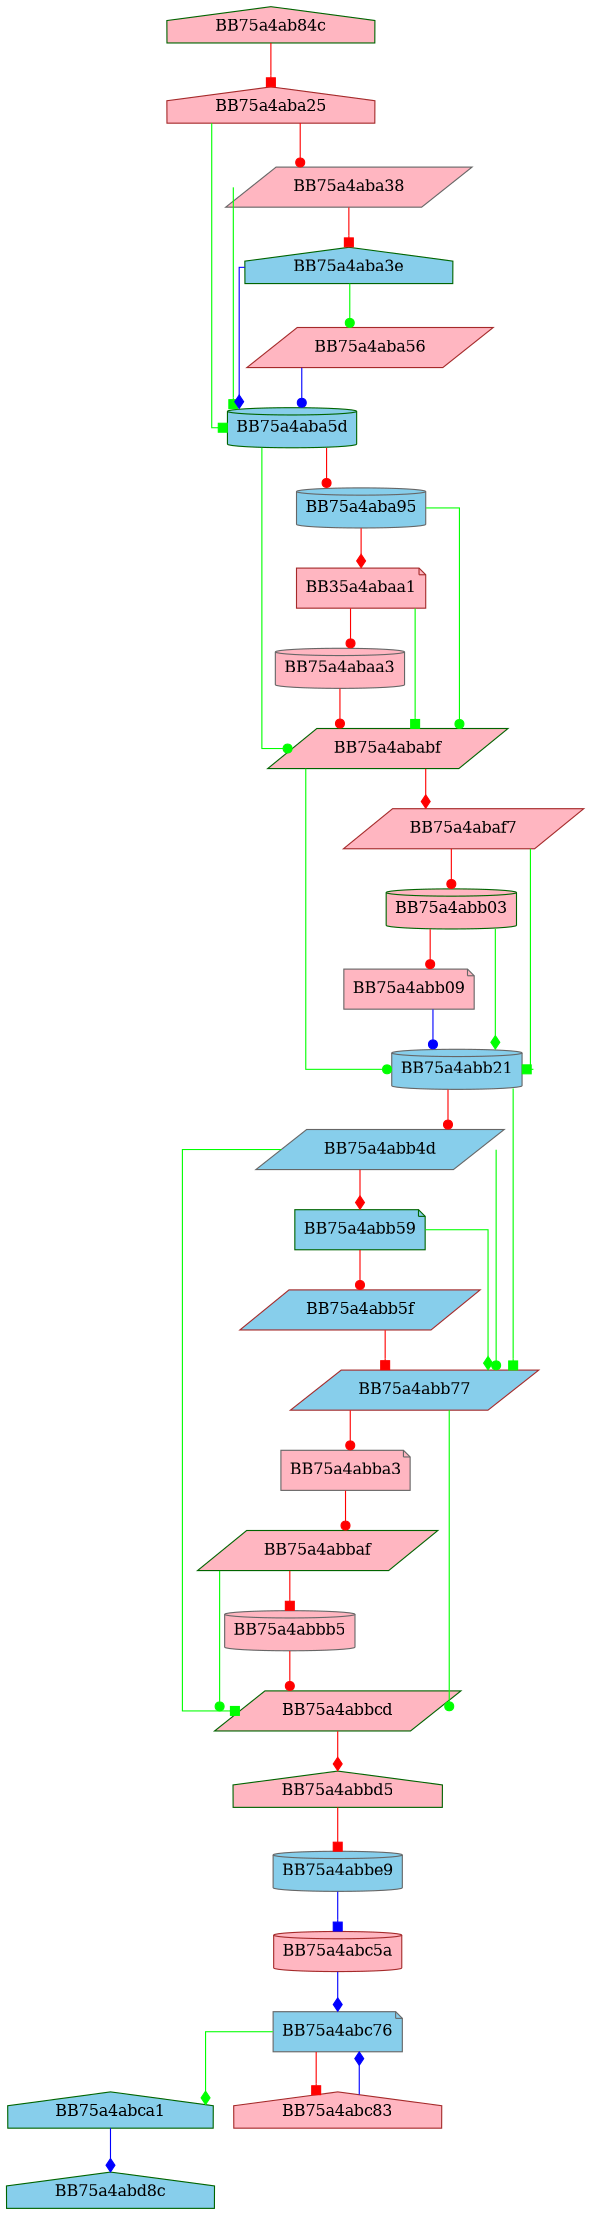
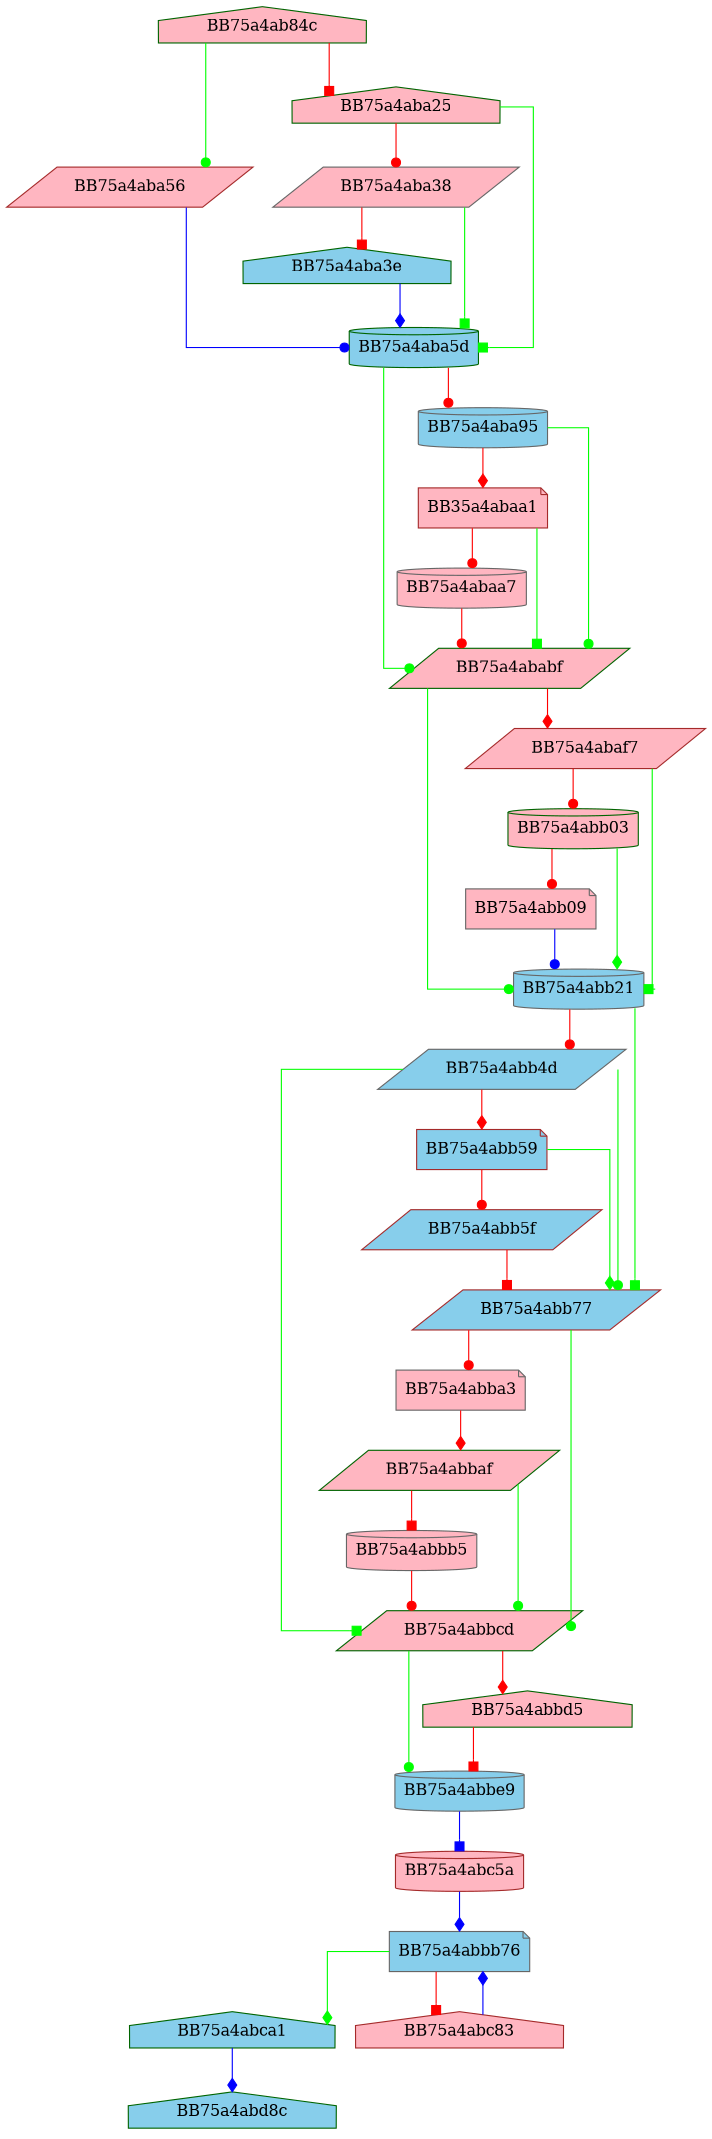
node "BB75a4aba25": color brown -> darkgreen
edge "BB75a4aba3e" -> "BB75a4aba56": now "BB75a4ab84c" -> "BB75a4aba56"
node "BB75a4abaa3": label "BB75a4abaa3" -> "BB75a4abaa7"
node "BB75a4abb59": color darkgreen -> brown
edge "BB75a4abba3" -> "BB75a4abbaf": arrowhead dot -> diamond
edge "BB75a4abbcd" -> "BB75a4abbe9": added
node "BB75a4abc76": label "BB75a4abc76" -> "BB75a4abbb76"
